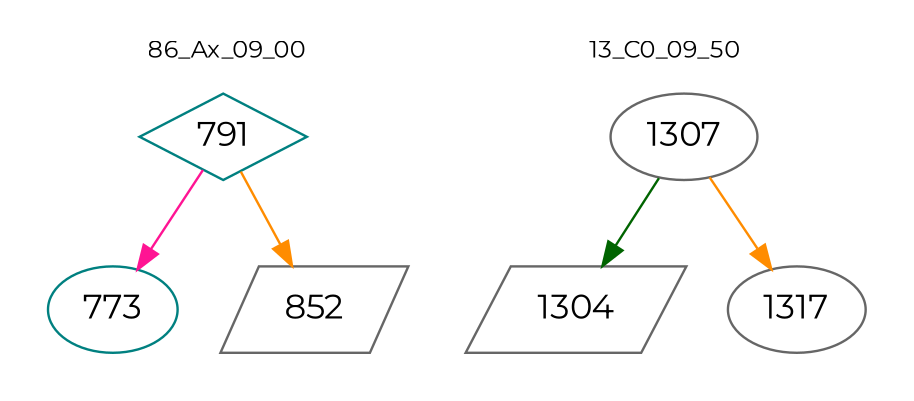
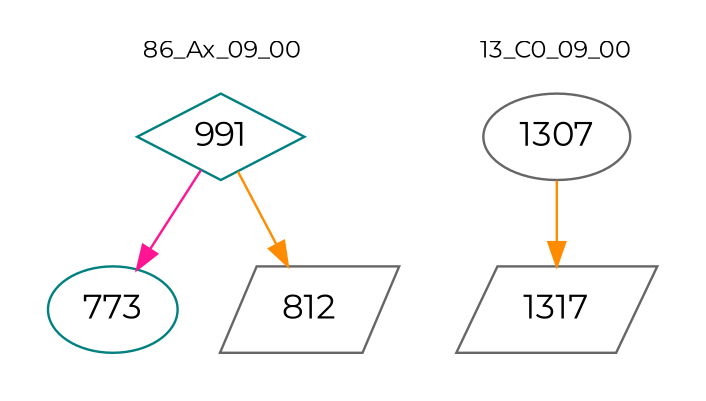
cluster "13_C0_09_50": label "13_C0_09_50" -> "13_C0_09_00"
node "791": label "791" -> "991"
node "852": label "852" -> "812"
node "1304": removed
node "1317": shape ellipse -> parallelogram
